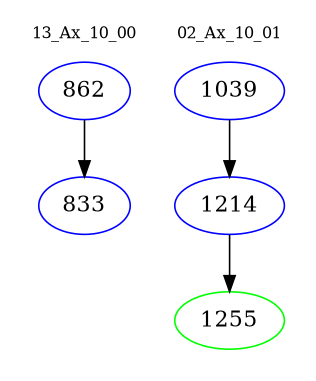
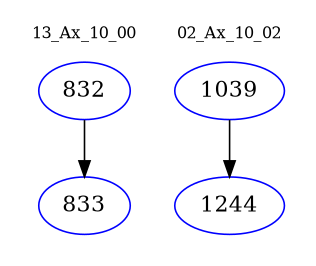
cluster "02_Ax_10_01": label "02_Ax_10_01" -> "02_Ax_10_02"
node "862": label "862" -> "832"
node "1214": label "1214" -> "1244"
node "1255": removed
